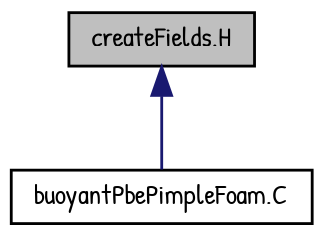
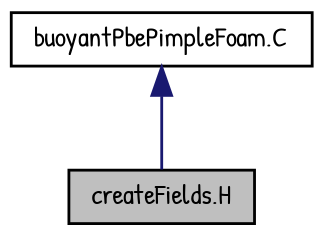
edge "buoyantPbePimpleFoam.C" -> "createFields.H": reversed
